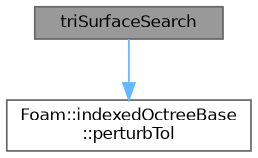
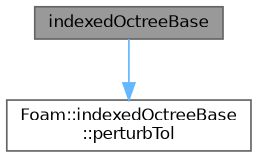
node "triSurfaceSearch": label "triSurfaceSearch" -> "indexedOctreeBase"
